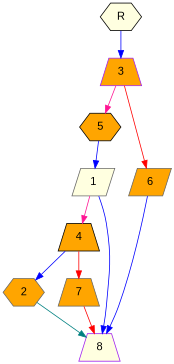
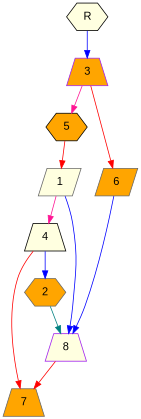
edge "5" -> "1": color blue -> red
node "4": fillcolor orange -> lightyellow
edge "7" -> "8": reversed
